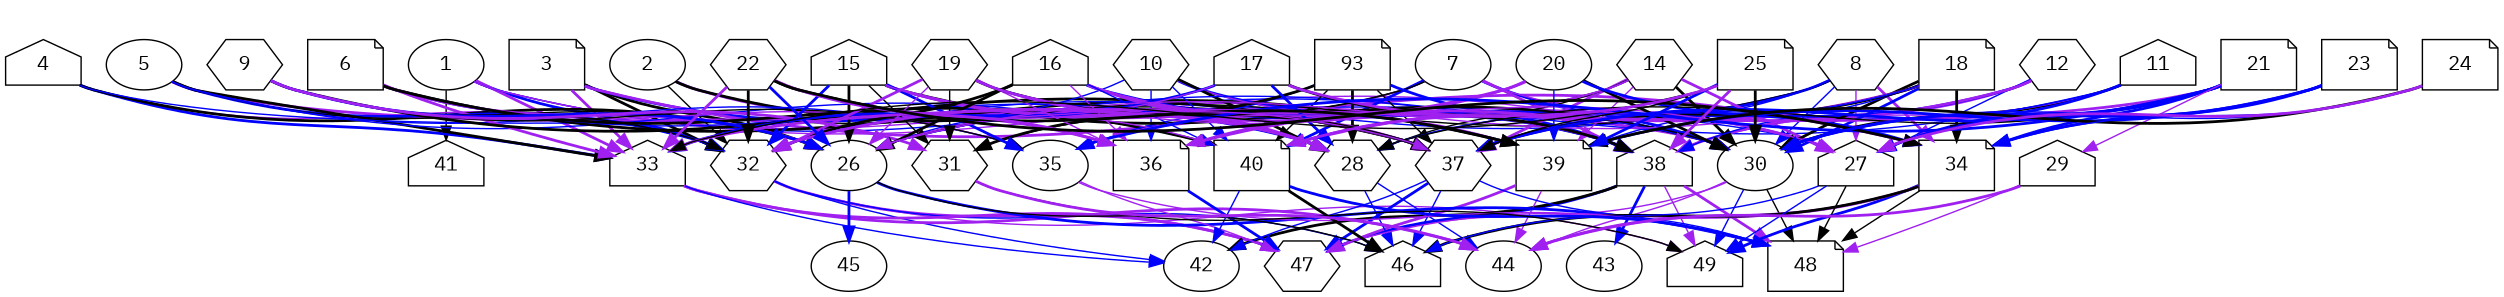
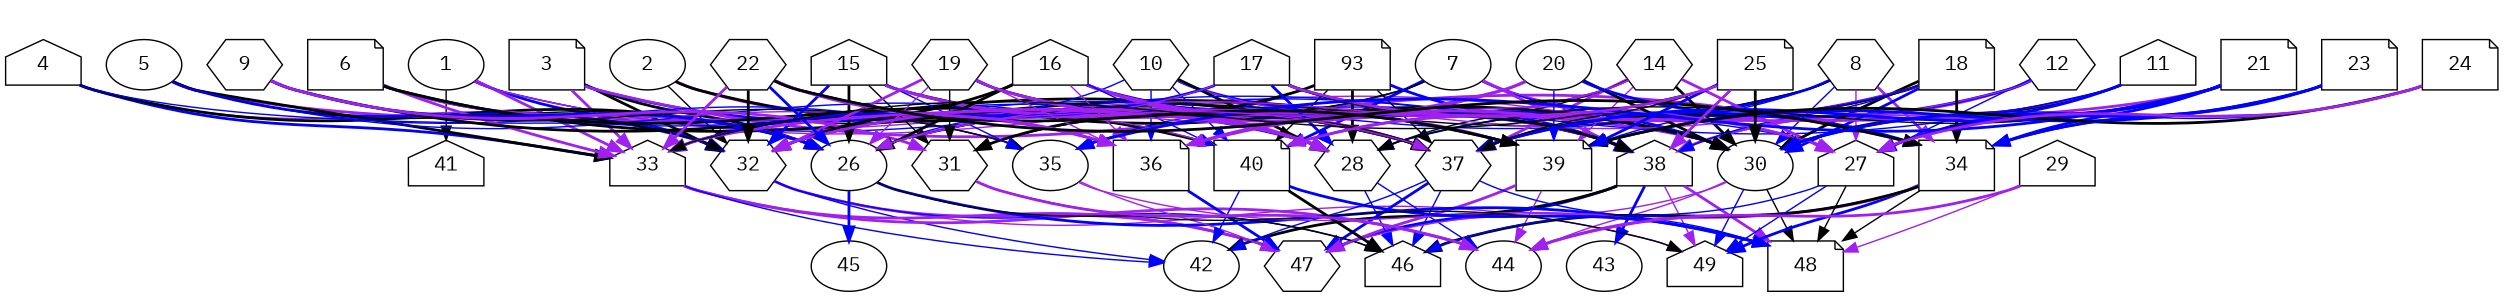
edge "15" -> "35": style bold -> solid
edge "17" -> "30": style solid -> bold
edge "21" -> "29": now "21" -> "39"
edge "12" -> "40": style bold -> solid
